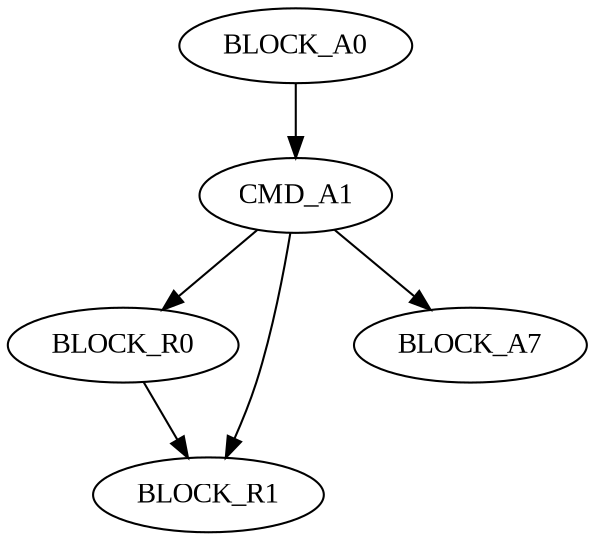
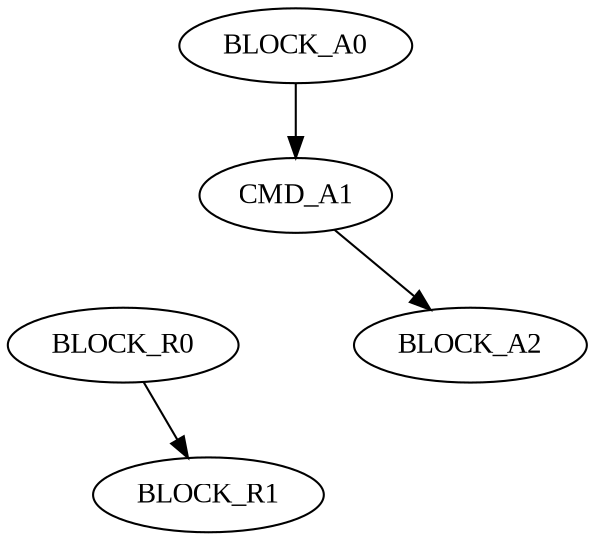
edge "CMD_A1" -> "BLOCK_R0": removed
edge "CMD_A1" -> "BLOCK_R1": removed
node "BLOCK_A7": label "BLOCK_A7" -> "BLOCK_A2"
